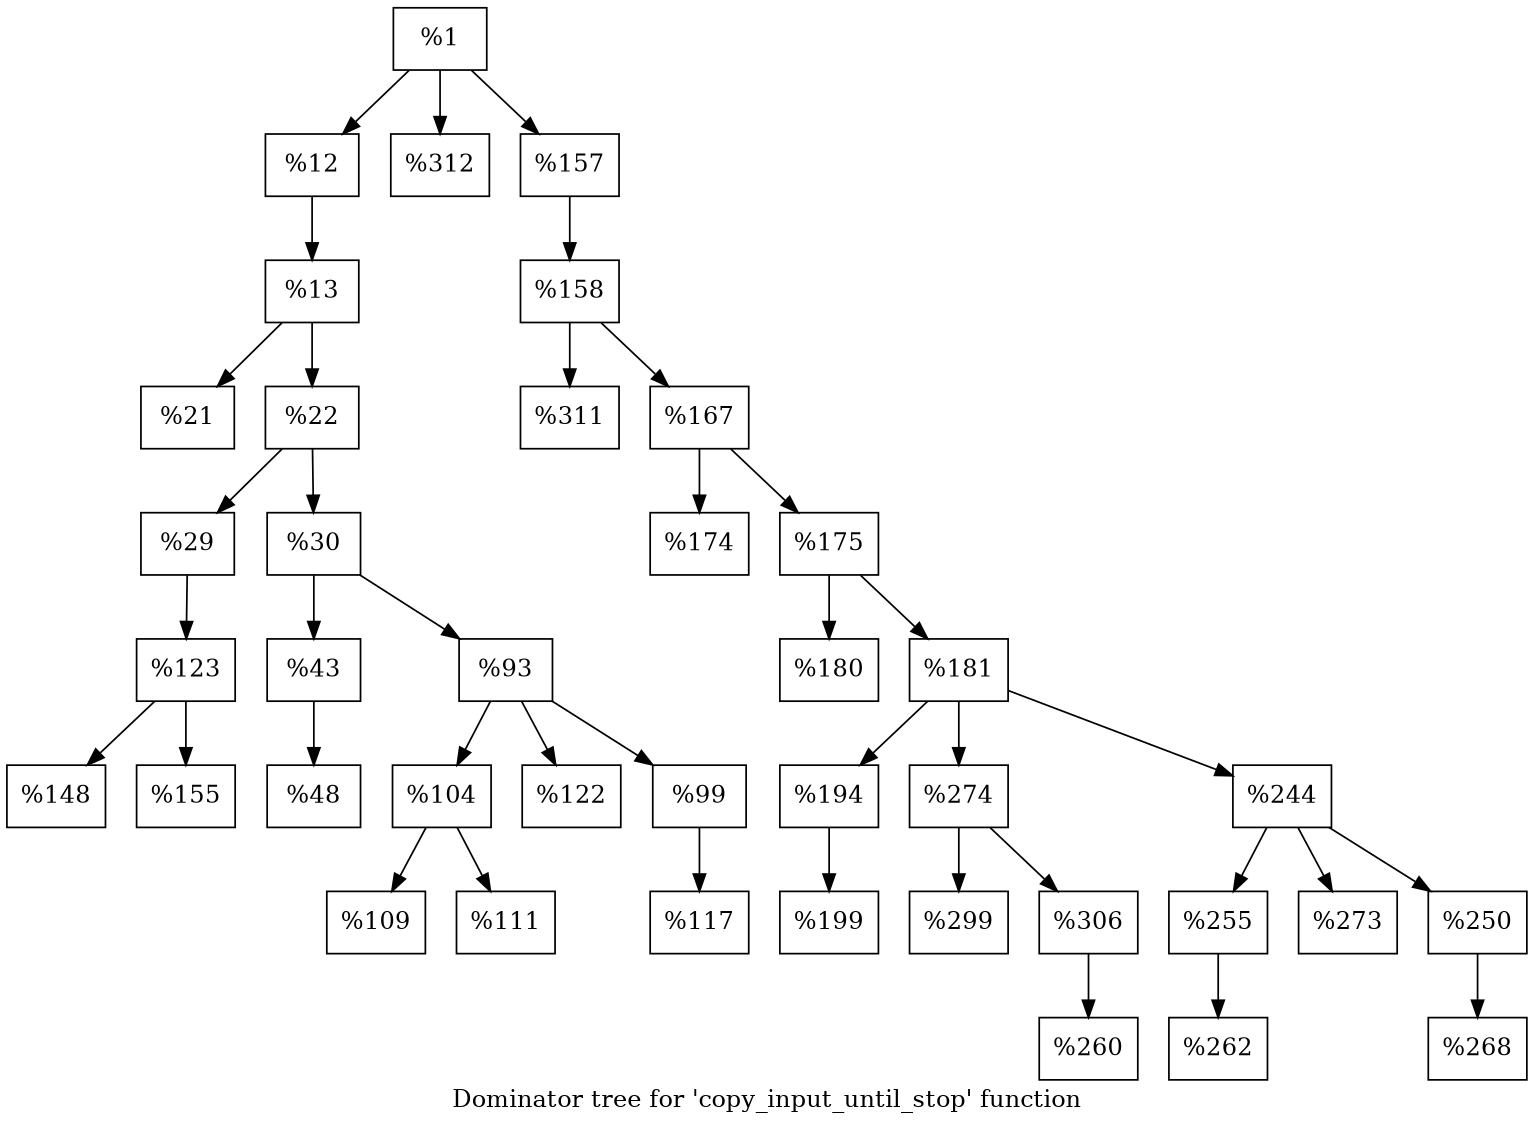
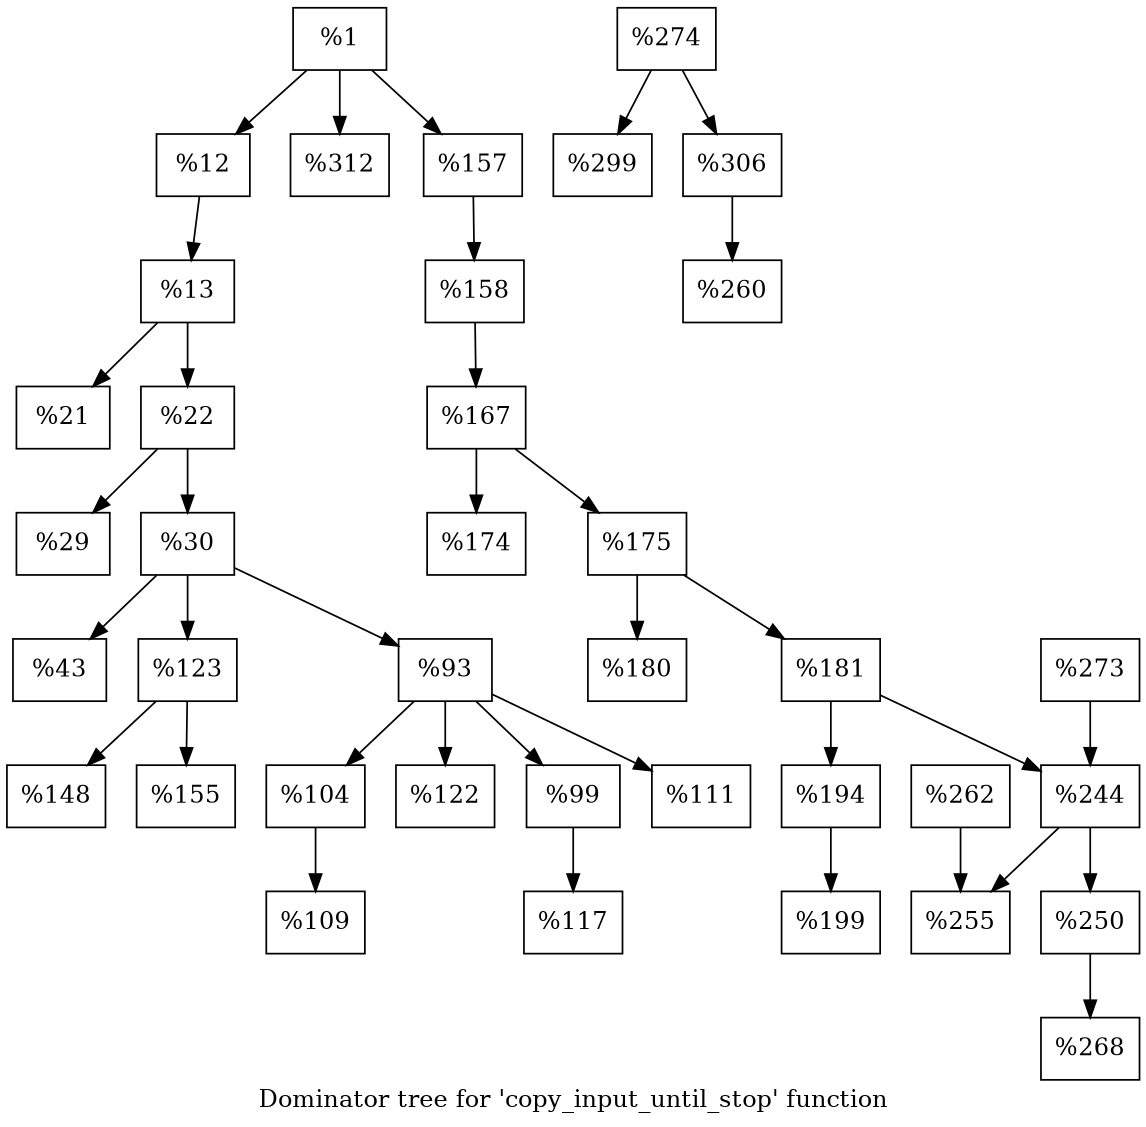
node "%311": removed
edge "%29" -> "%123": now "%30" -> "%123"
edge "%181" -> "%274": removed
node "%48": removed
edge "%104" -> "%111": now "%93" -> "%111"
edge "%244" -> "%273": reversed
edge "%255" -> "%262": reversed
